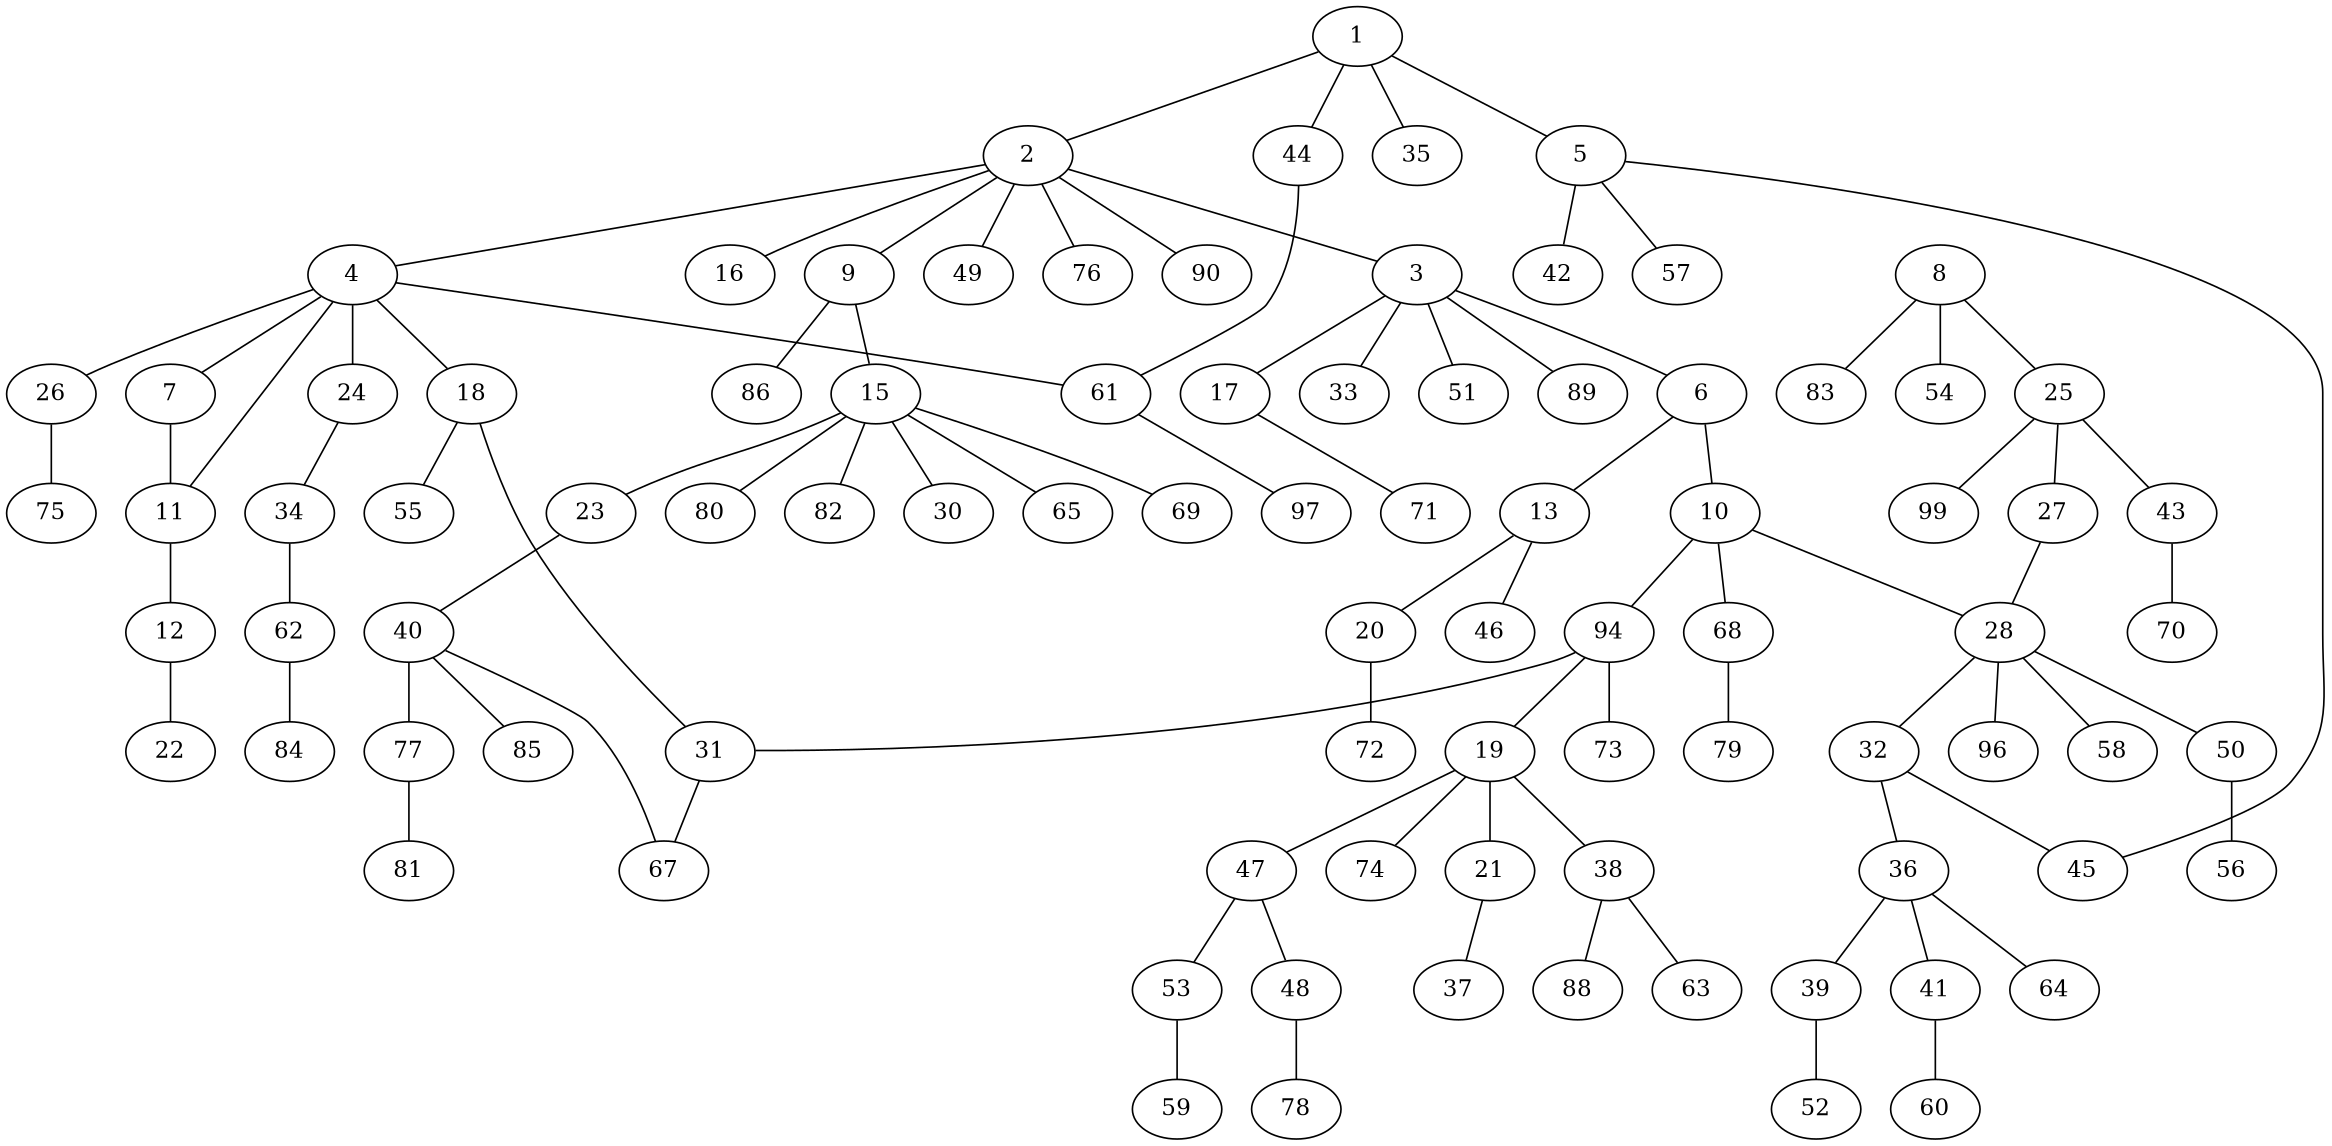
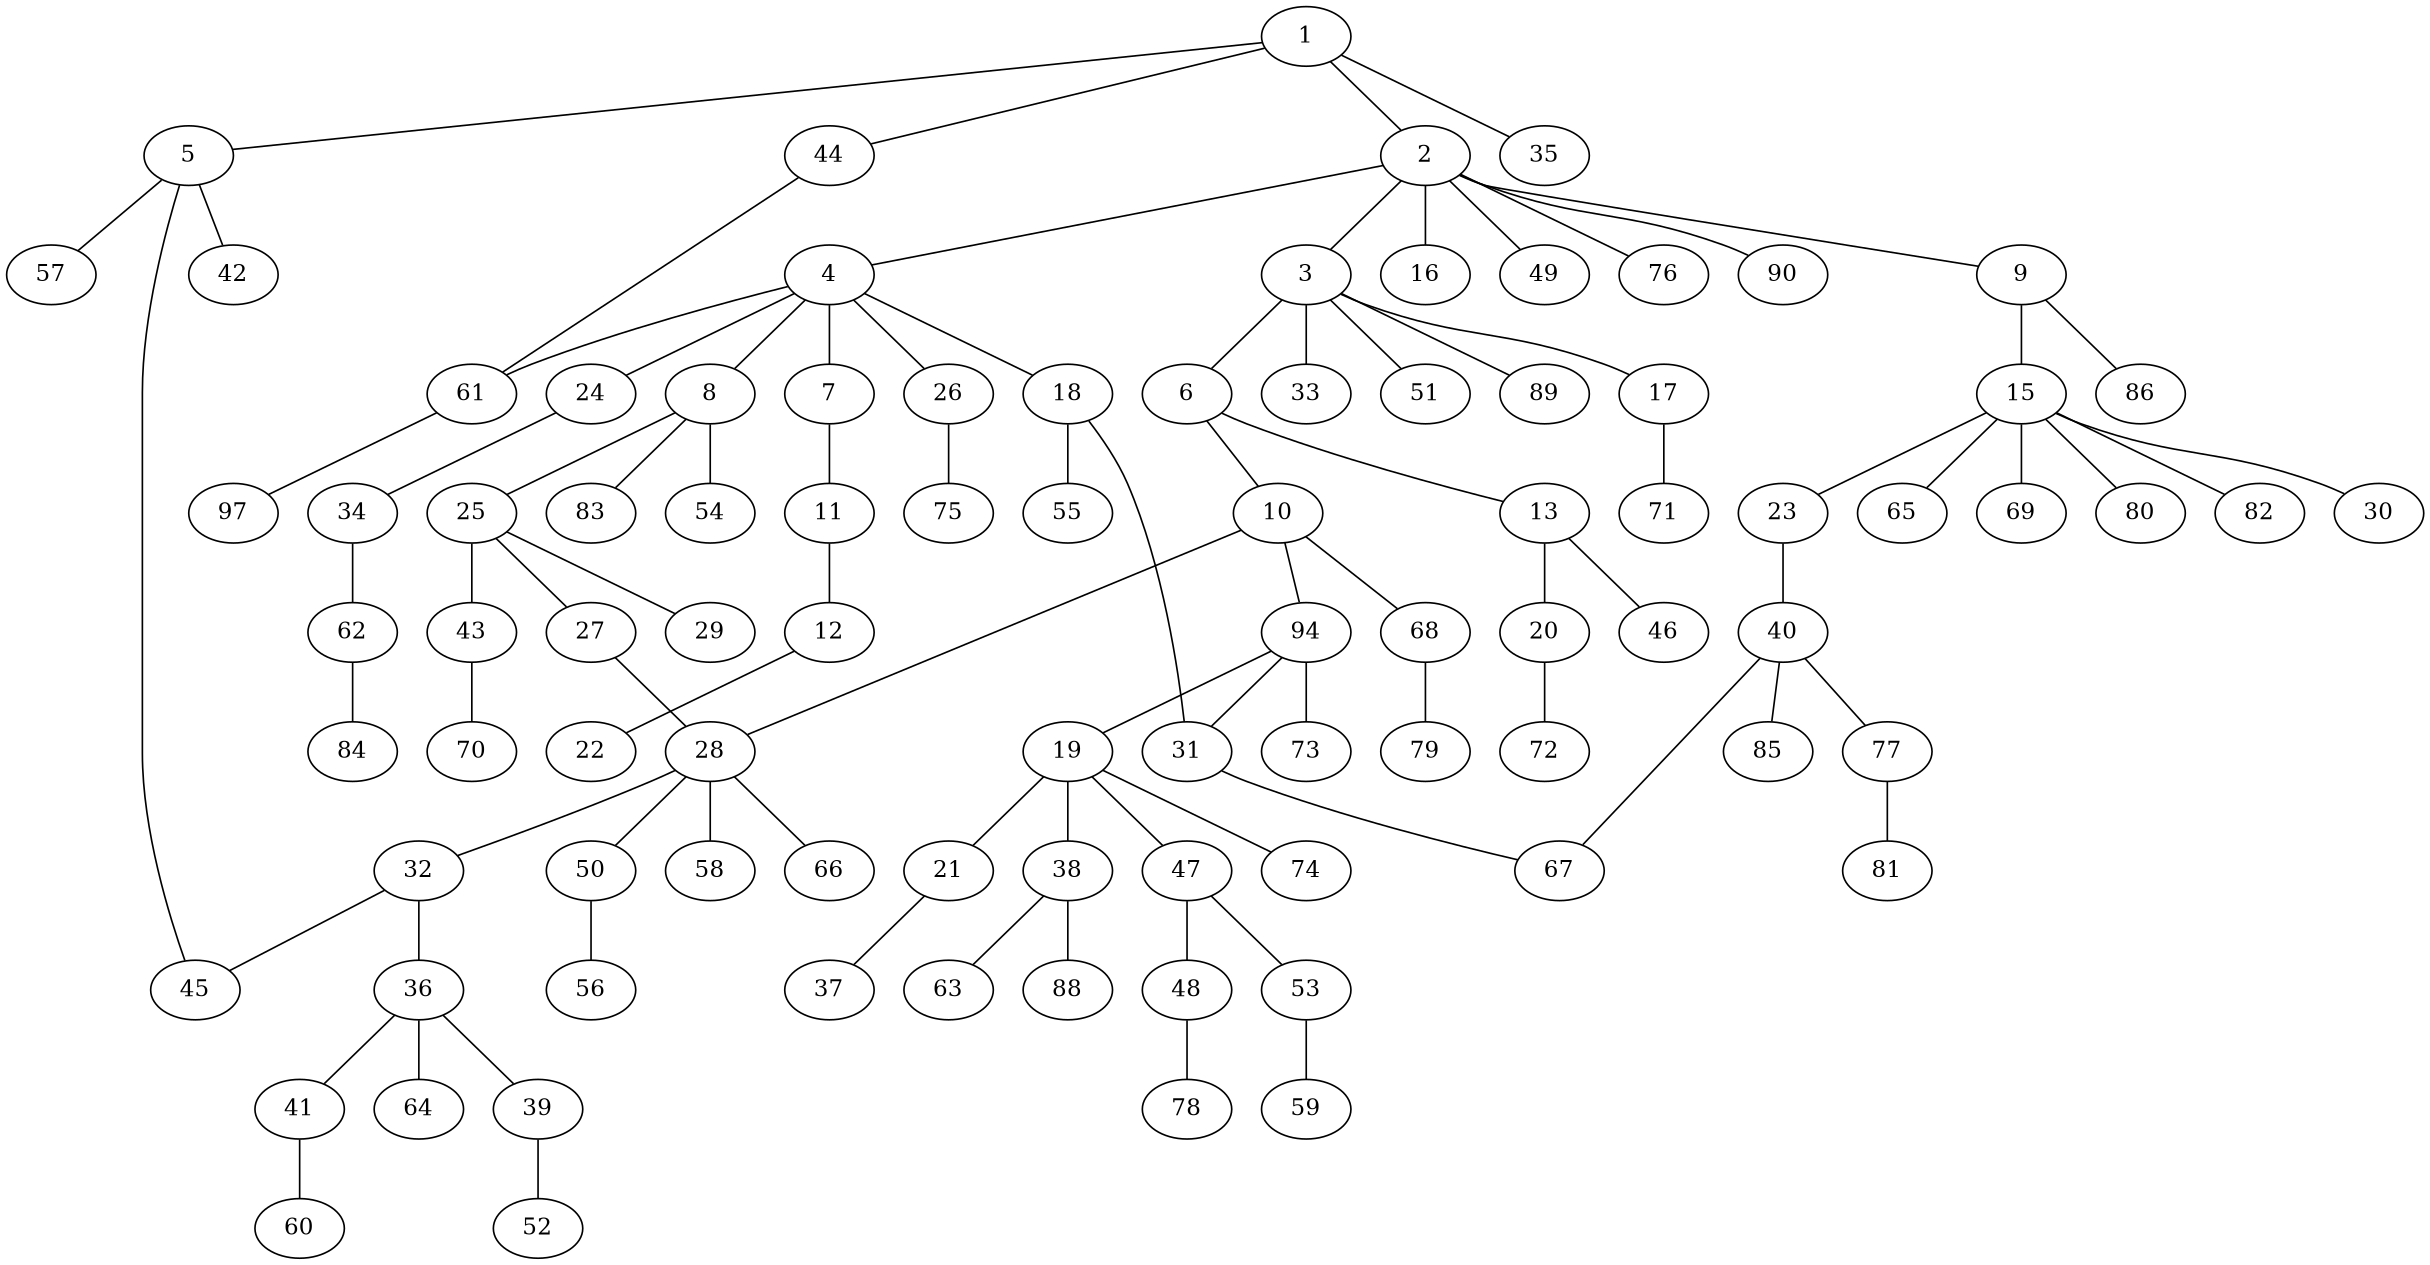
edge "4" -- "11": now "4" -- "8"
node "99": label "99" -> "29"
node "96": label "96" -> "66"
